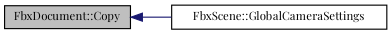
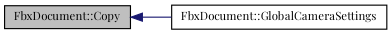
node "FbxScene::GlobalCameraSettings": label "FbxScene::GlobalCameraSettings" -> "FbxDocument::GlobalCameraSettings"
